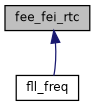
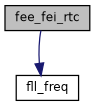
edge "fll_freq" -> "fee_fei_rtc": reversed
